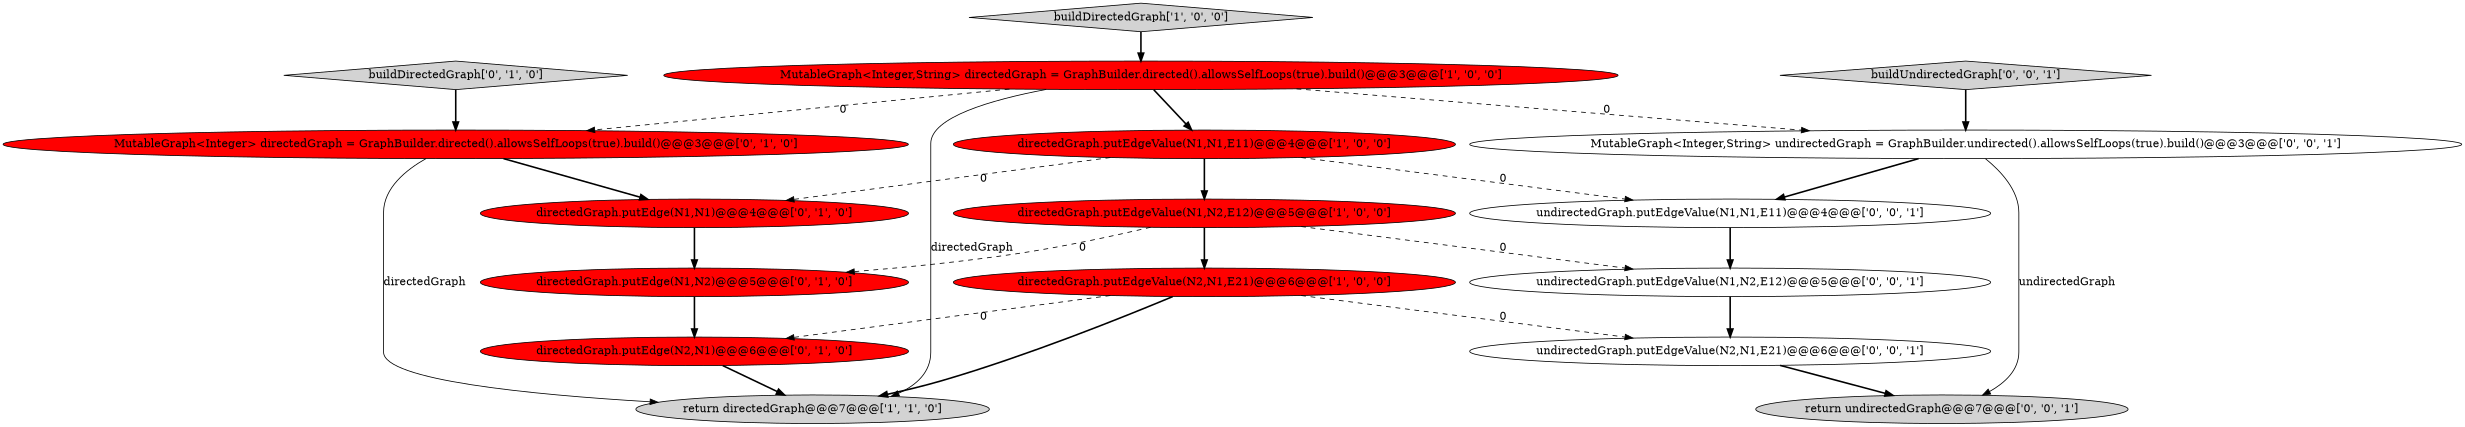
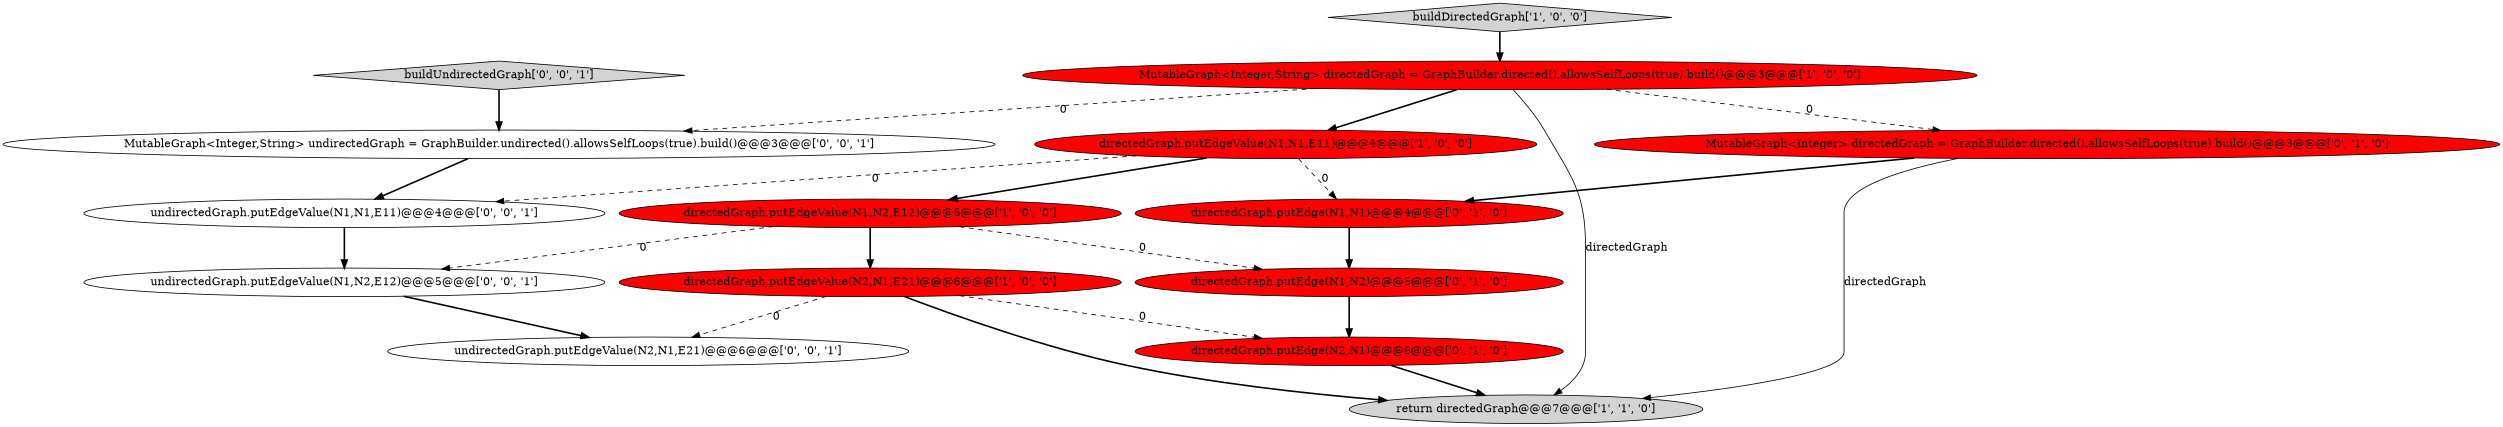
node "buildDirectedGraph['0', '1', '0']": removed
node "return undirectedGraph@@@7@@@['0', '0', '1']": removed
